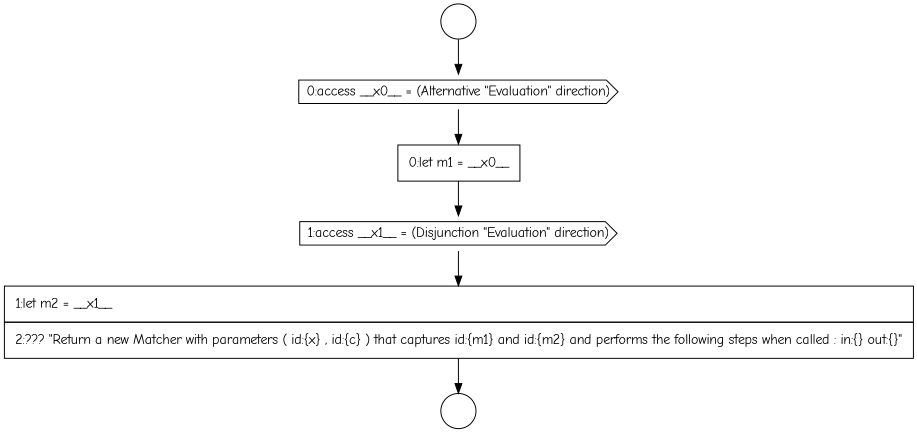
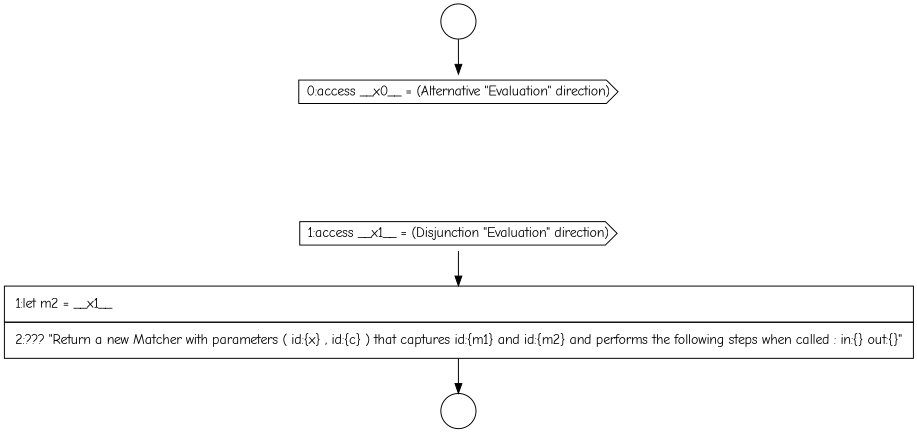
node "0:let m1 = __x0__": removed
